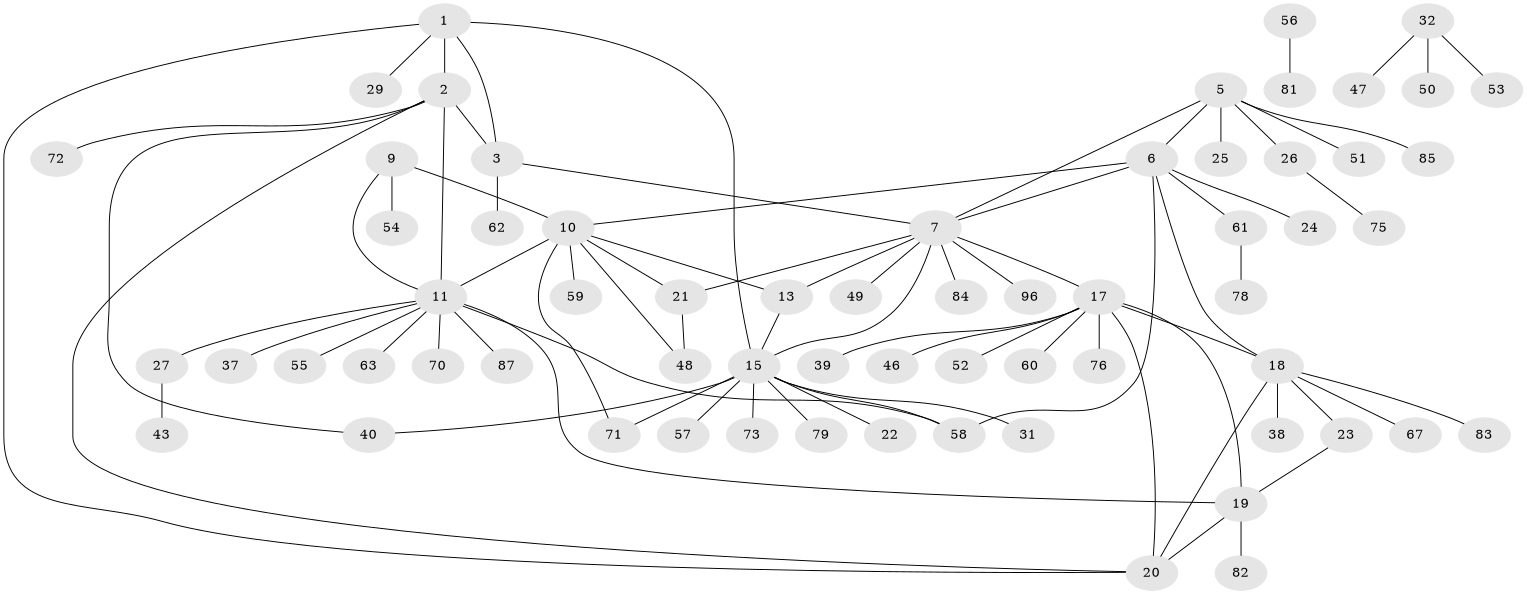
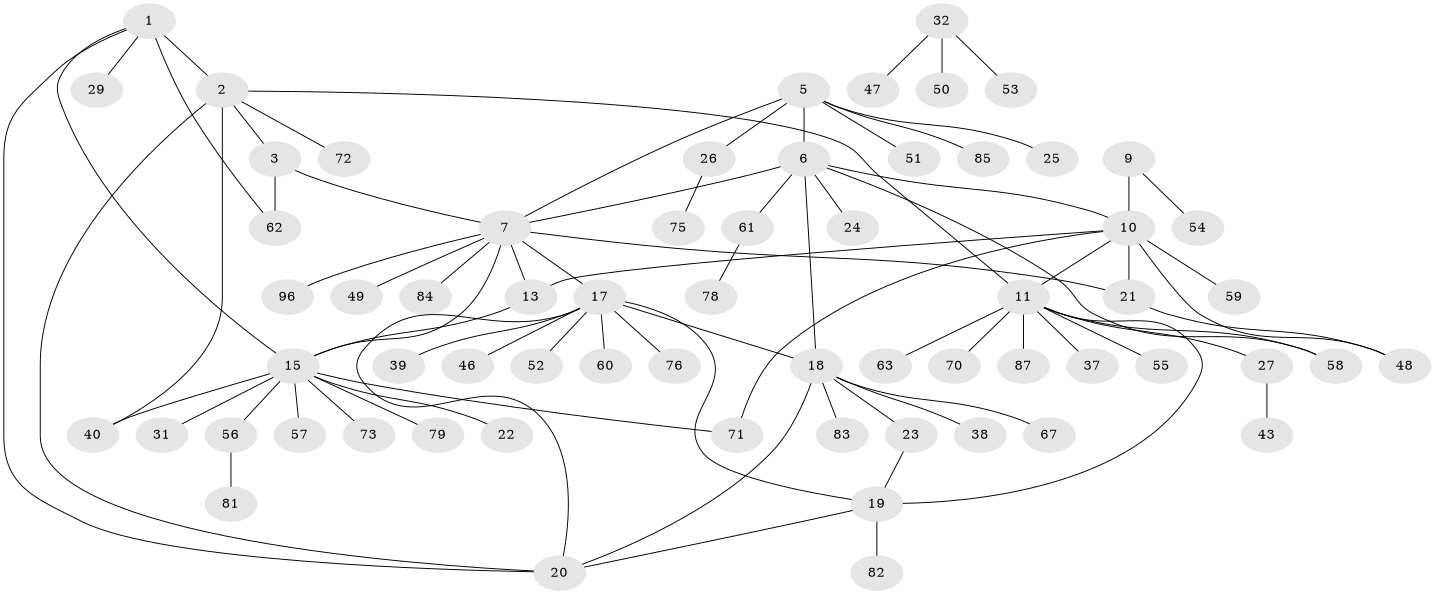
edge "1" -- "3": now "1" -- "62"
edge "9" -- "11": removed
edge "15" -- "58": now "15" -- "56"
